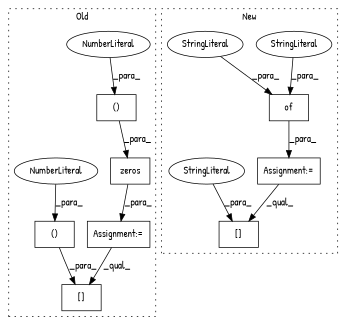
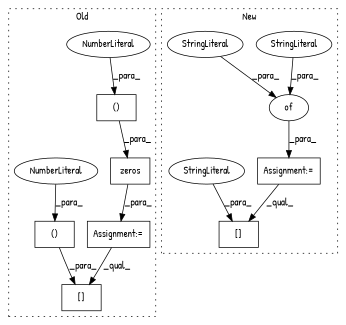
node "of": shape box -> ellipse
